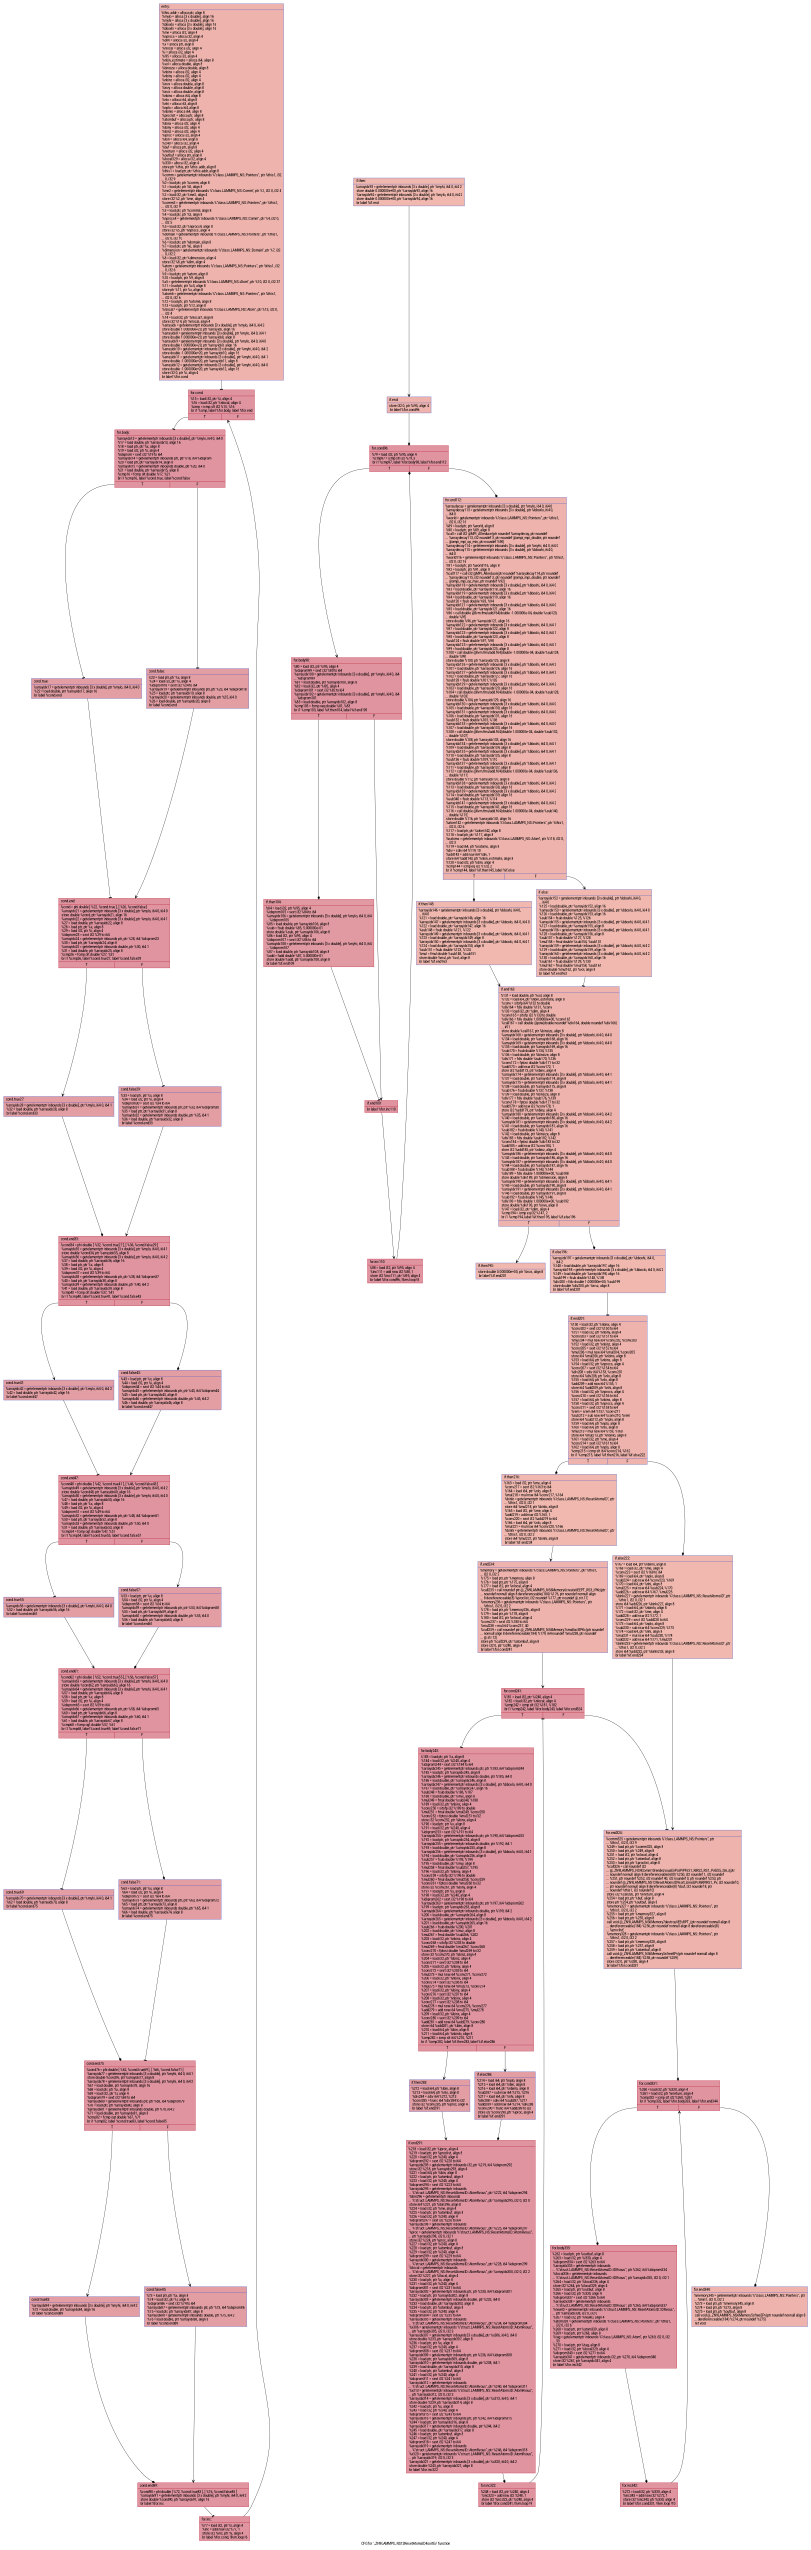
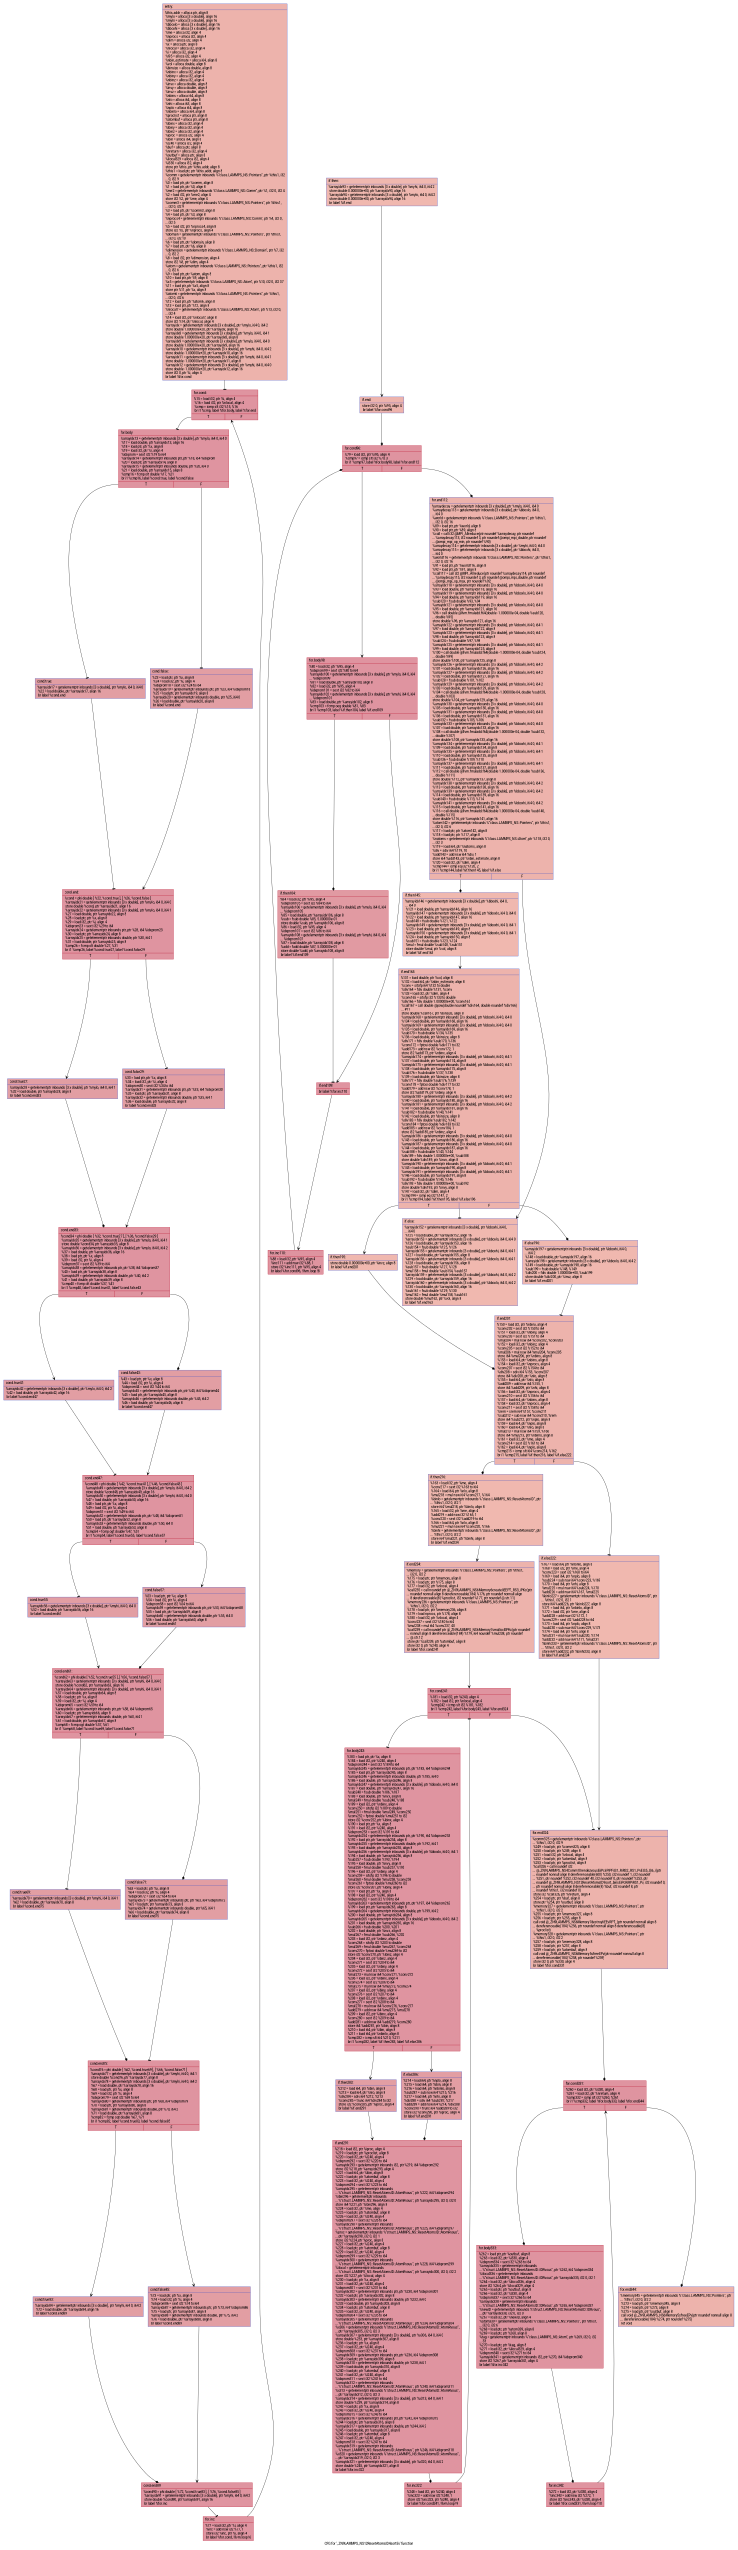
node "for.end112:": text "%sub340 = fsub double %113, %114" -> "%sub140 = fsub double %113, %114"
edge "if.else:" -> "if.end163:": reversed
node "if.end163:": text "store double %div189, ptr %dimension, align 8" -> "store double %div189, ptr %invx, align 8"
edge "if.then195:" -> "if.end201:": added
edge "if.end201:" -> "if.else222:": arrowhead diamond -> tee
node "if.end234:": text "%179 = load ptr, ptr %178, align 8" -> "%179 = load nprocs, ptr %178, align 8"
node "for.end344:": text "... %min1, i32 0, i32 2" -> "... %this1, i32 0, i32 2"
